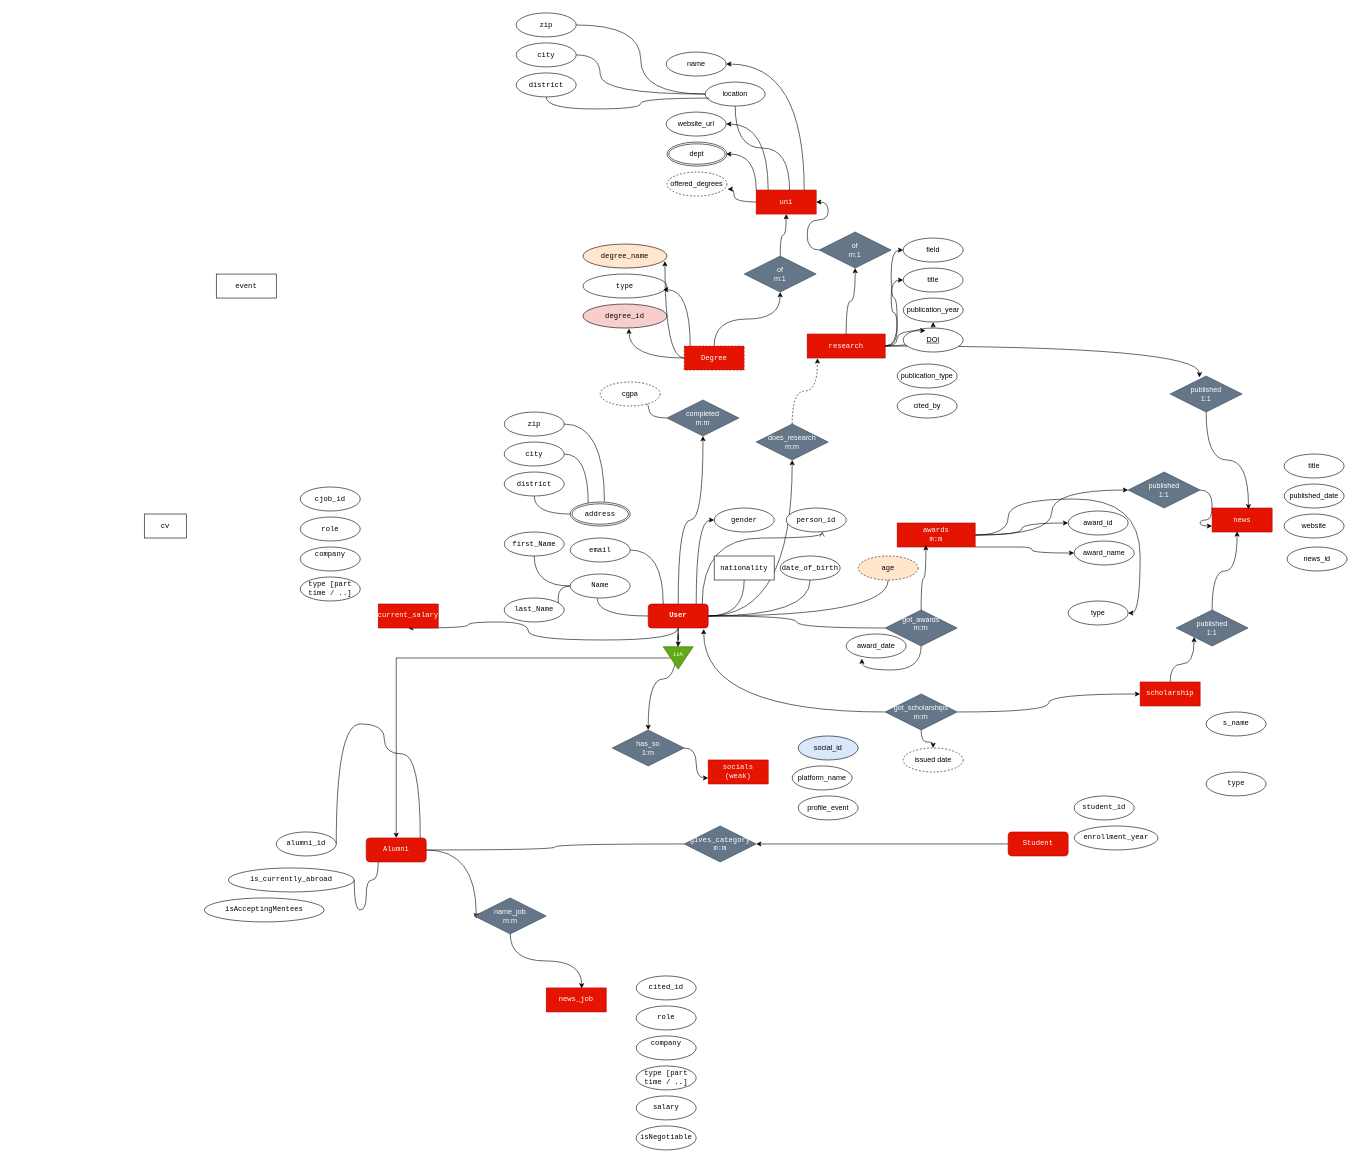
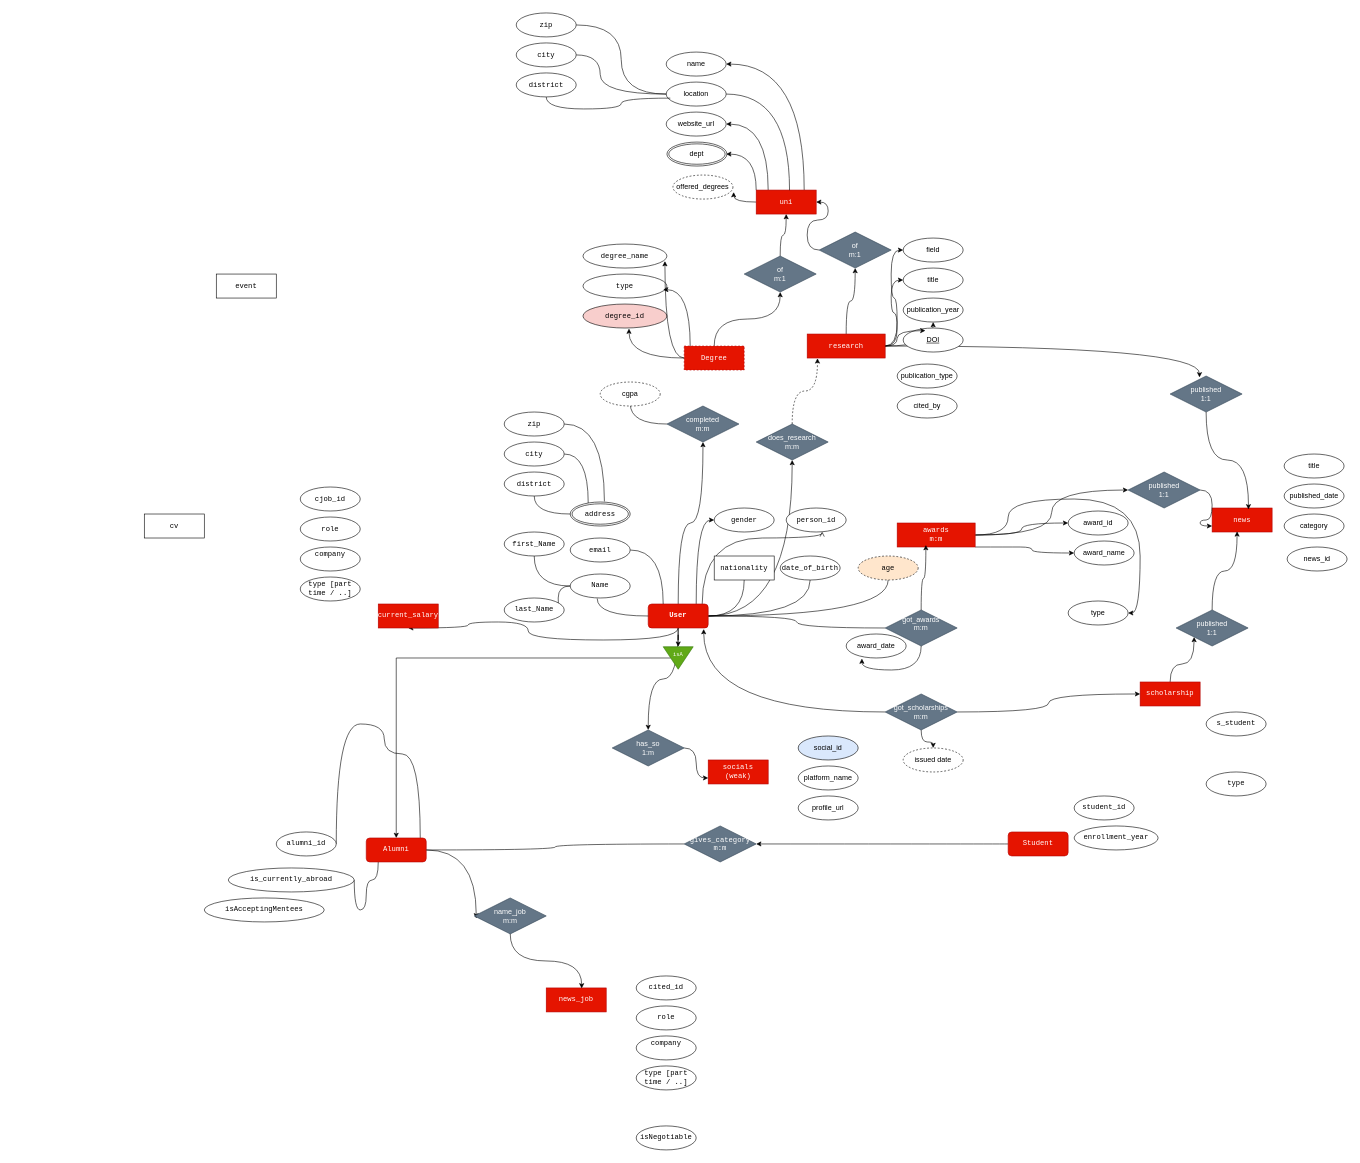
node "location": moved (735, 94) -> (696, 94)
node "offered_degrees": moved (697, 184) -> (703, 187)
node "degree_name": fillcolor #ffe6cc -> #ffffff
node "completed m:m": moved (703, 418) -> (703, 424)
node "cv": size 42x24 -> 60x24
node "website": label "website" -> "category"
node "s_name": label "s_name" -> "s_student"
node "platform_name": moved (822, 778) -> (828, 778)
node "profile_event": label "profile_event" -> "profile_url"
node "salary": removed
